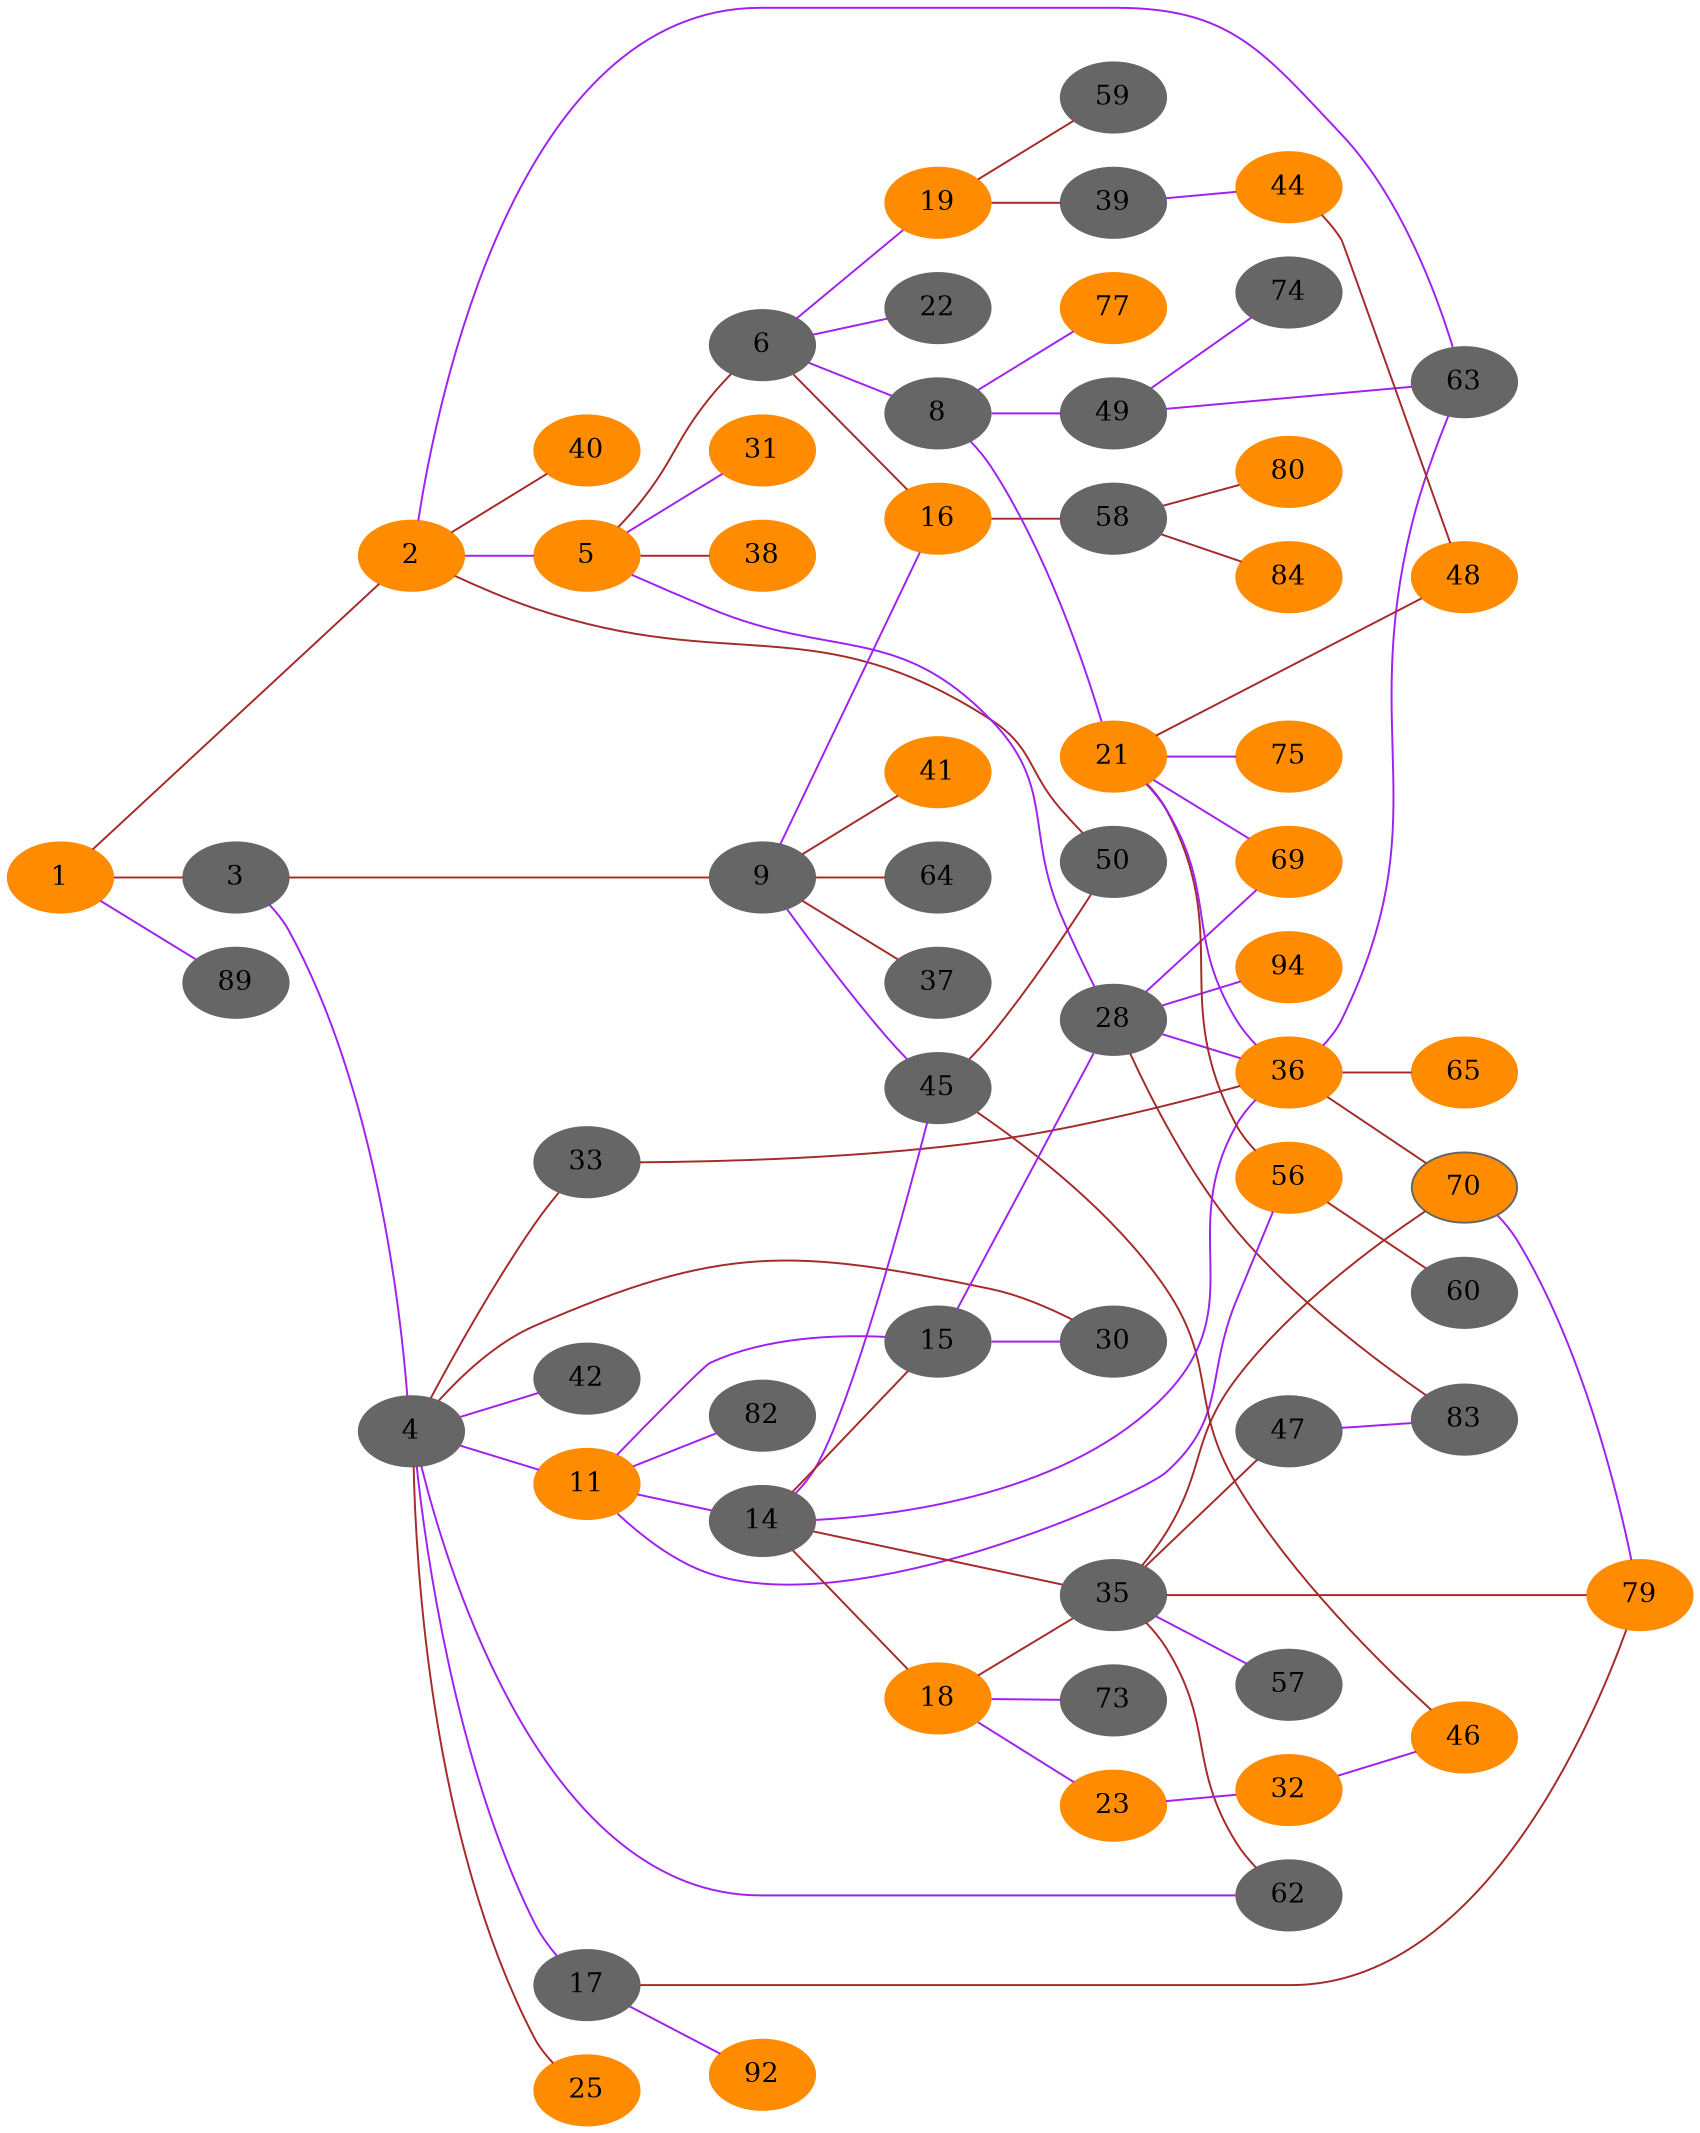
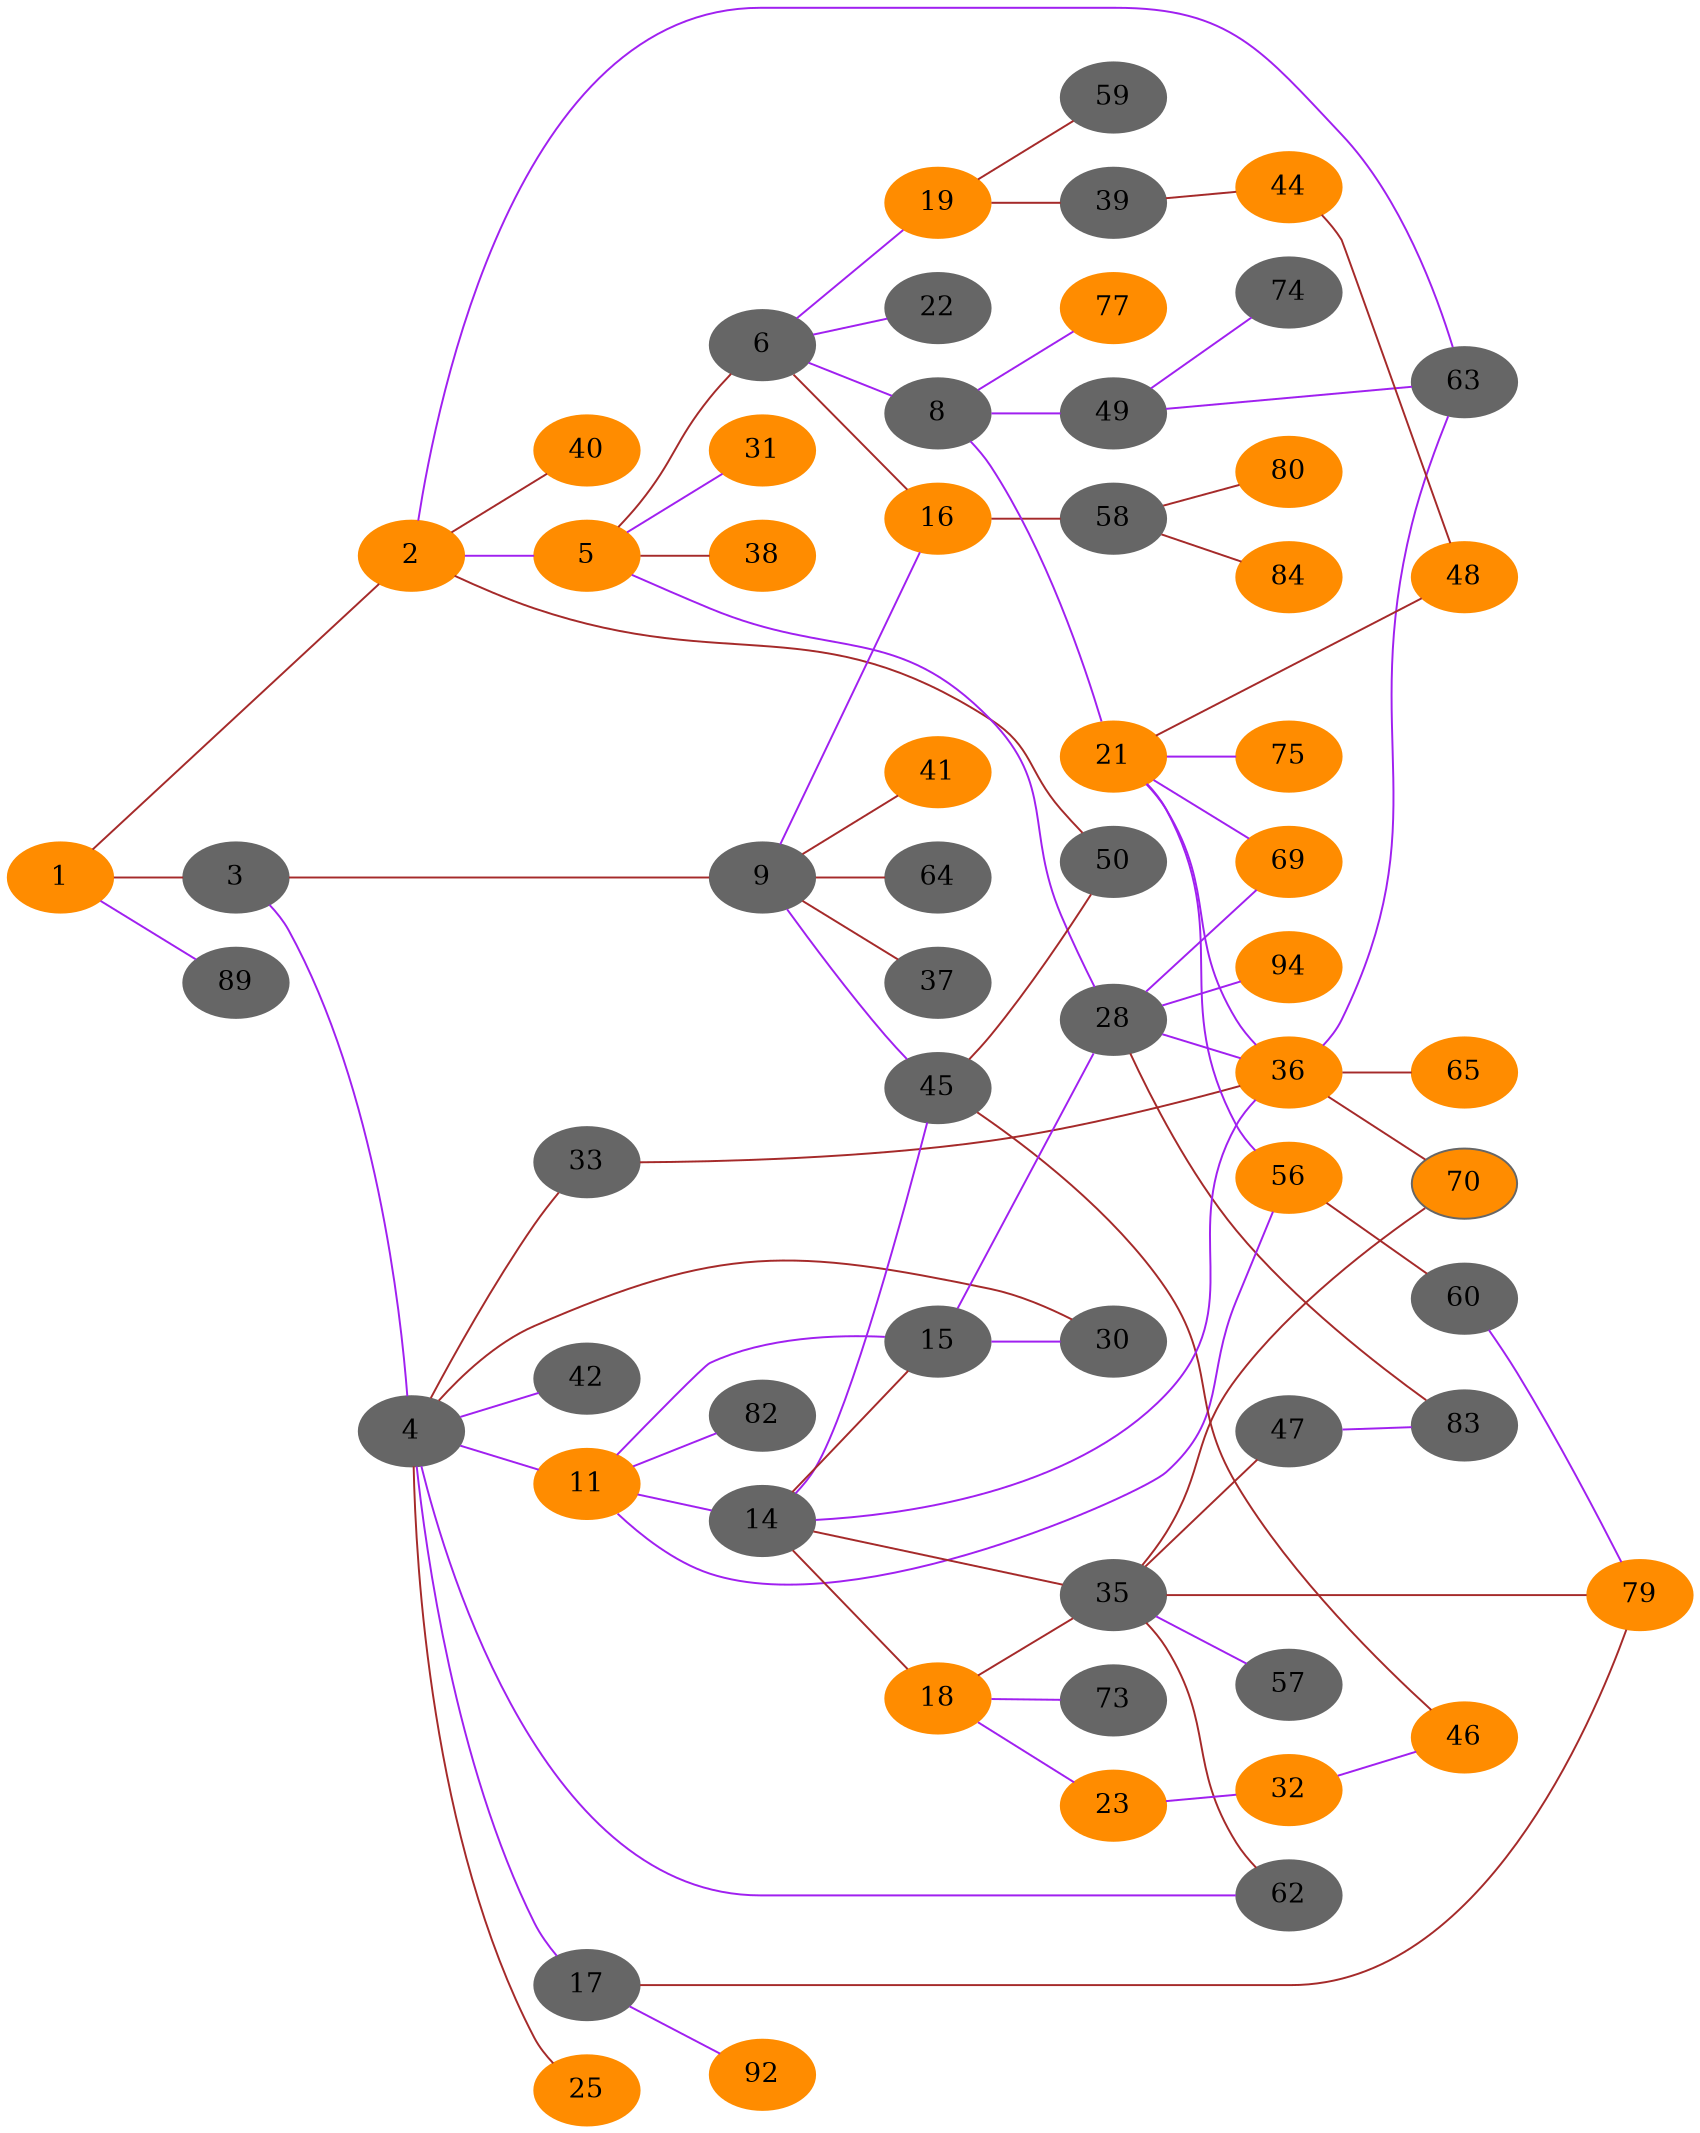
edge "44" -- "39": color purple -> brown
edge "21" -- "56": color brown -> purple
edge "70" -- "79": now "60" -- "79"
